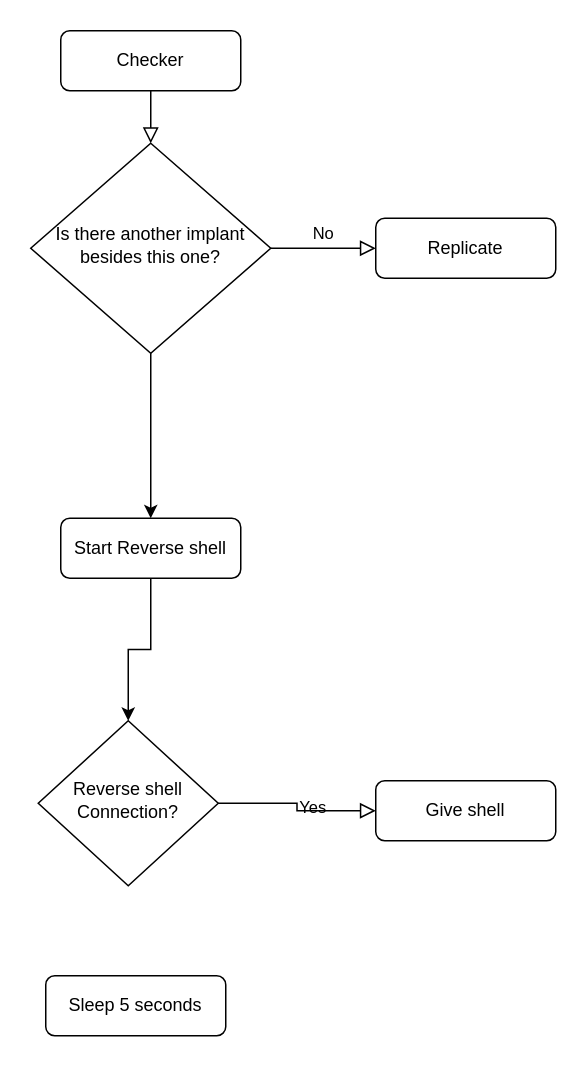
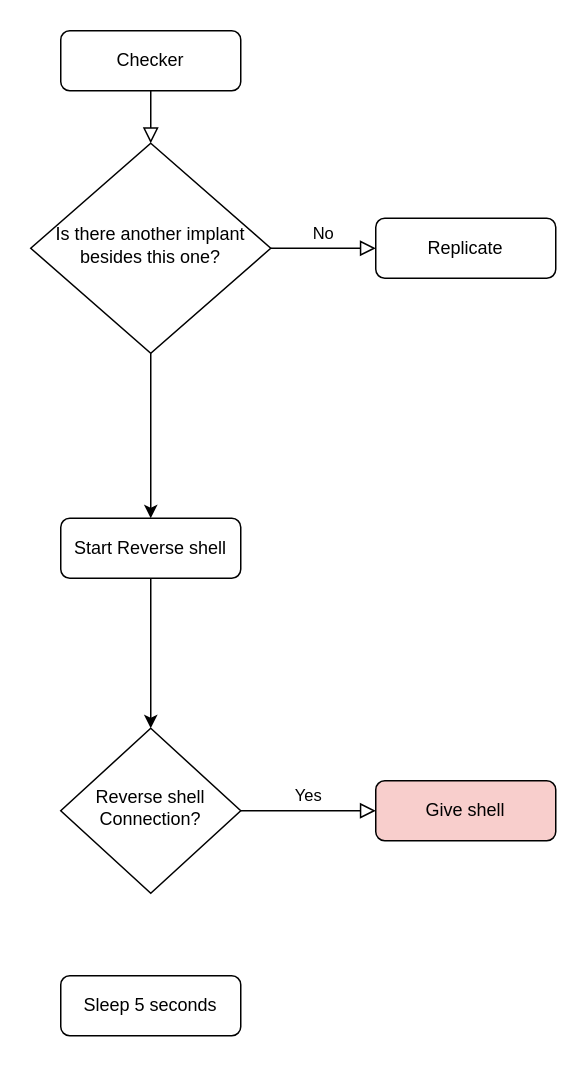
node "Reverse shell Connection?": moved (128, 803) -> (151, 811)
node "Give shell": fillcolor #ffffff -> #f8cecc
node "Sleep 5 seconds": moved (136, 1006) -> (151, 1006)
